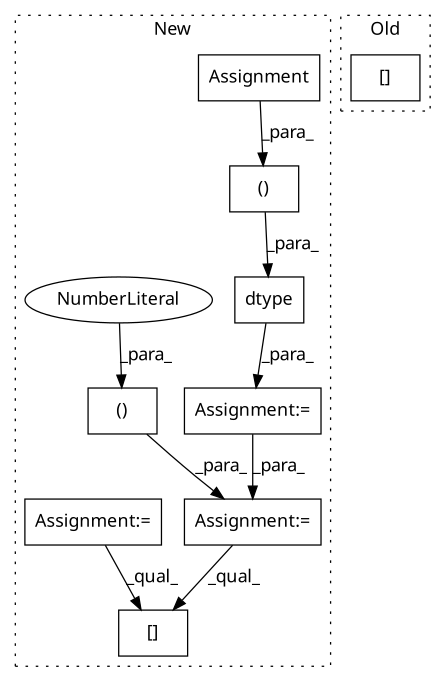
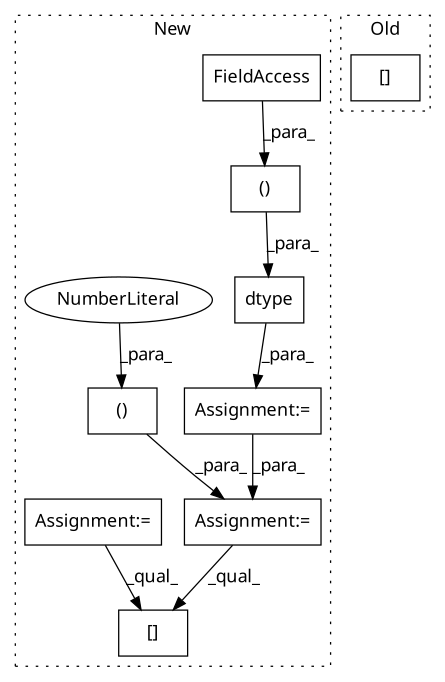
node "Assignment": label "Assignment" -> "FieldAccess"
